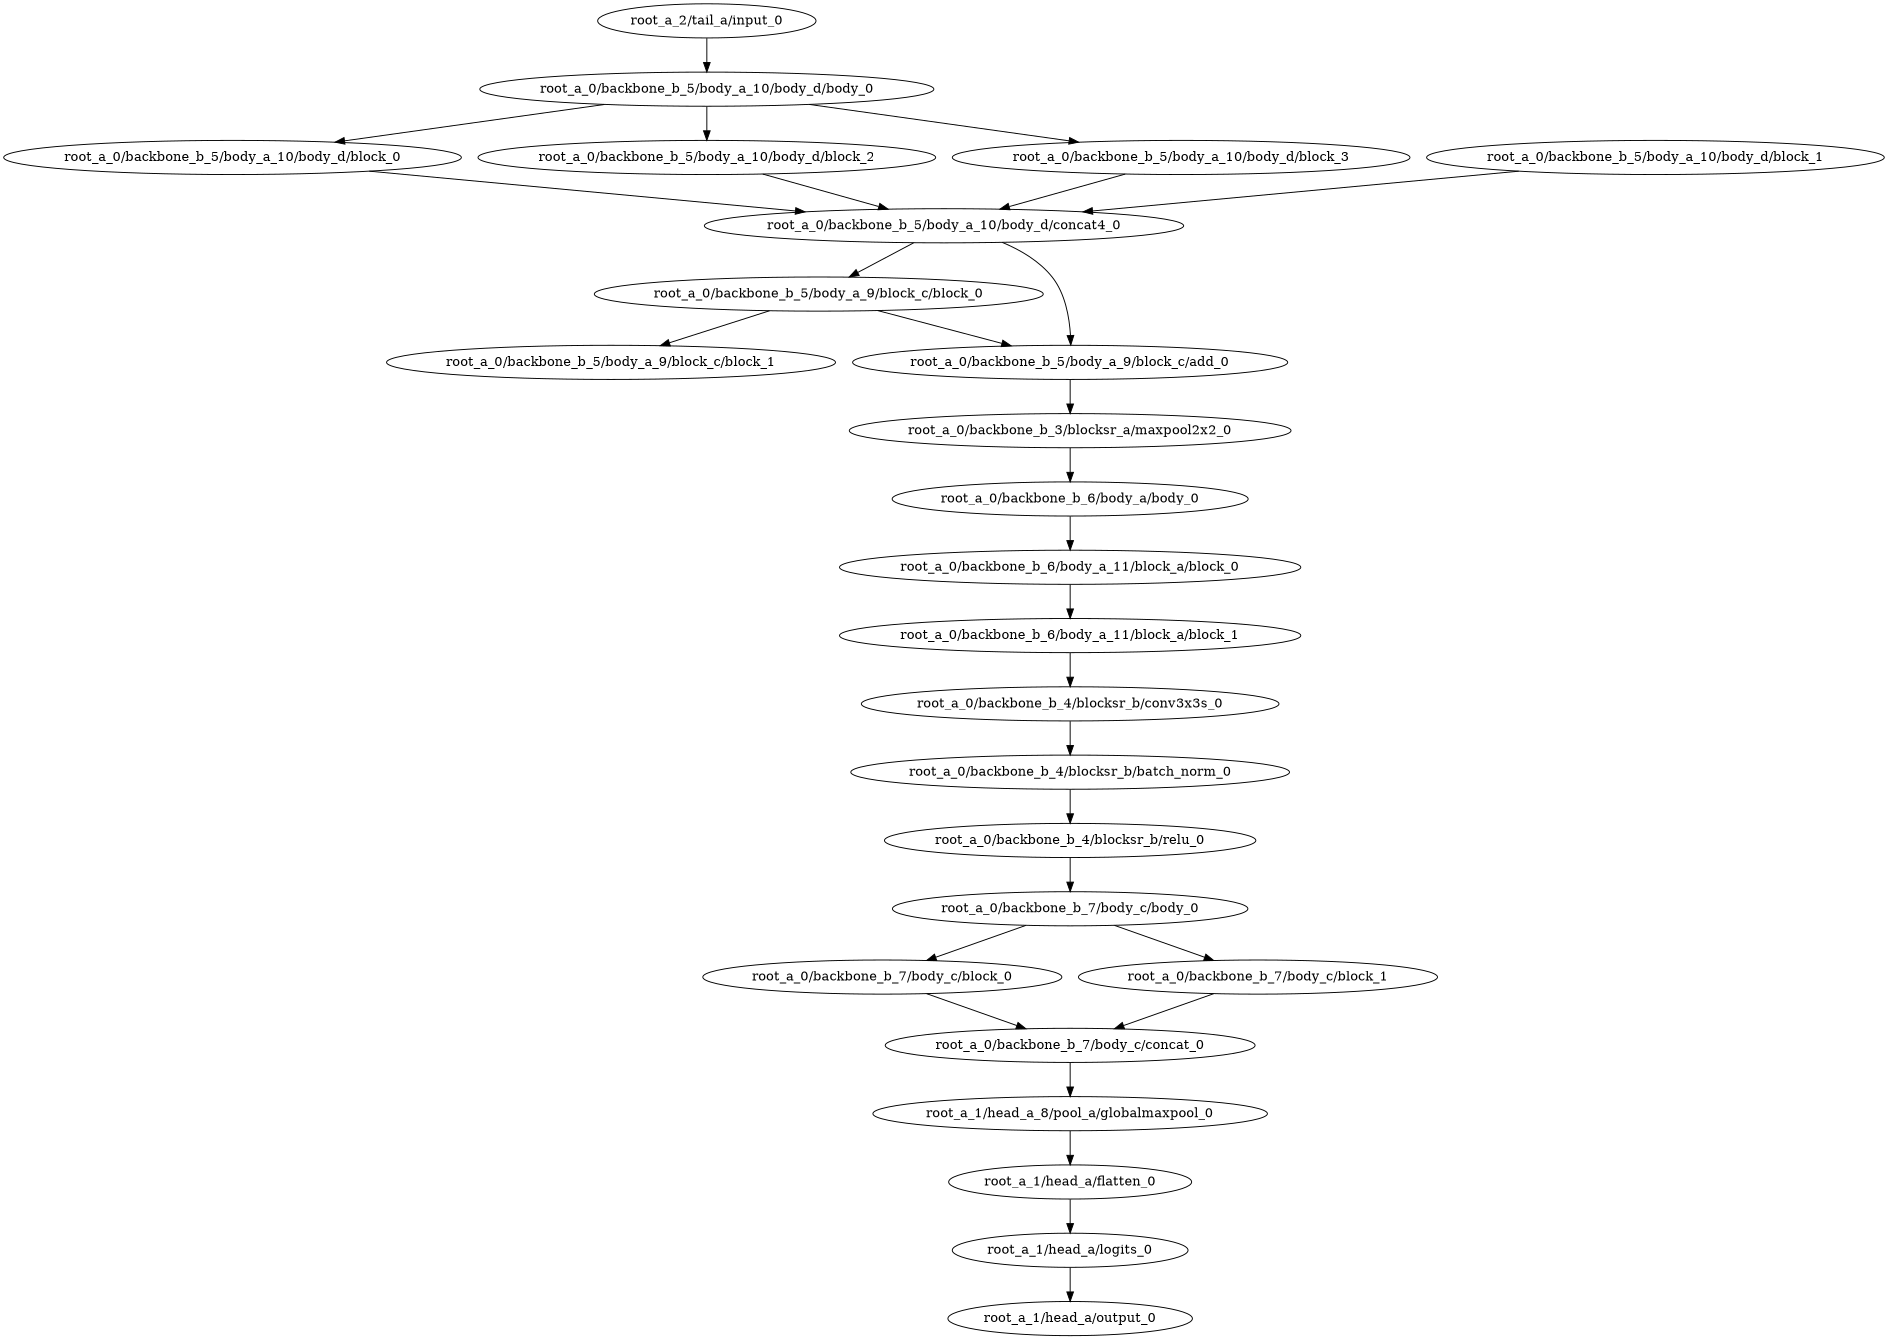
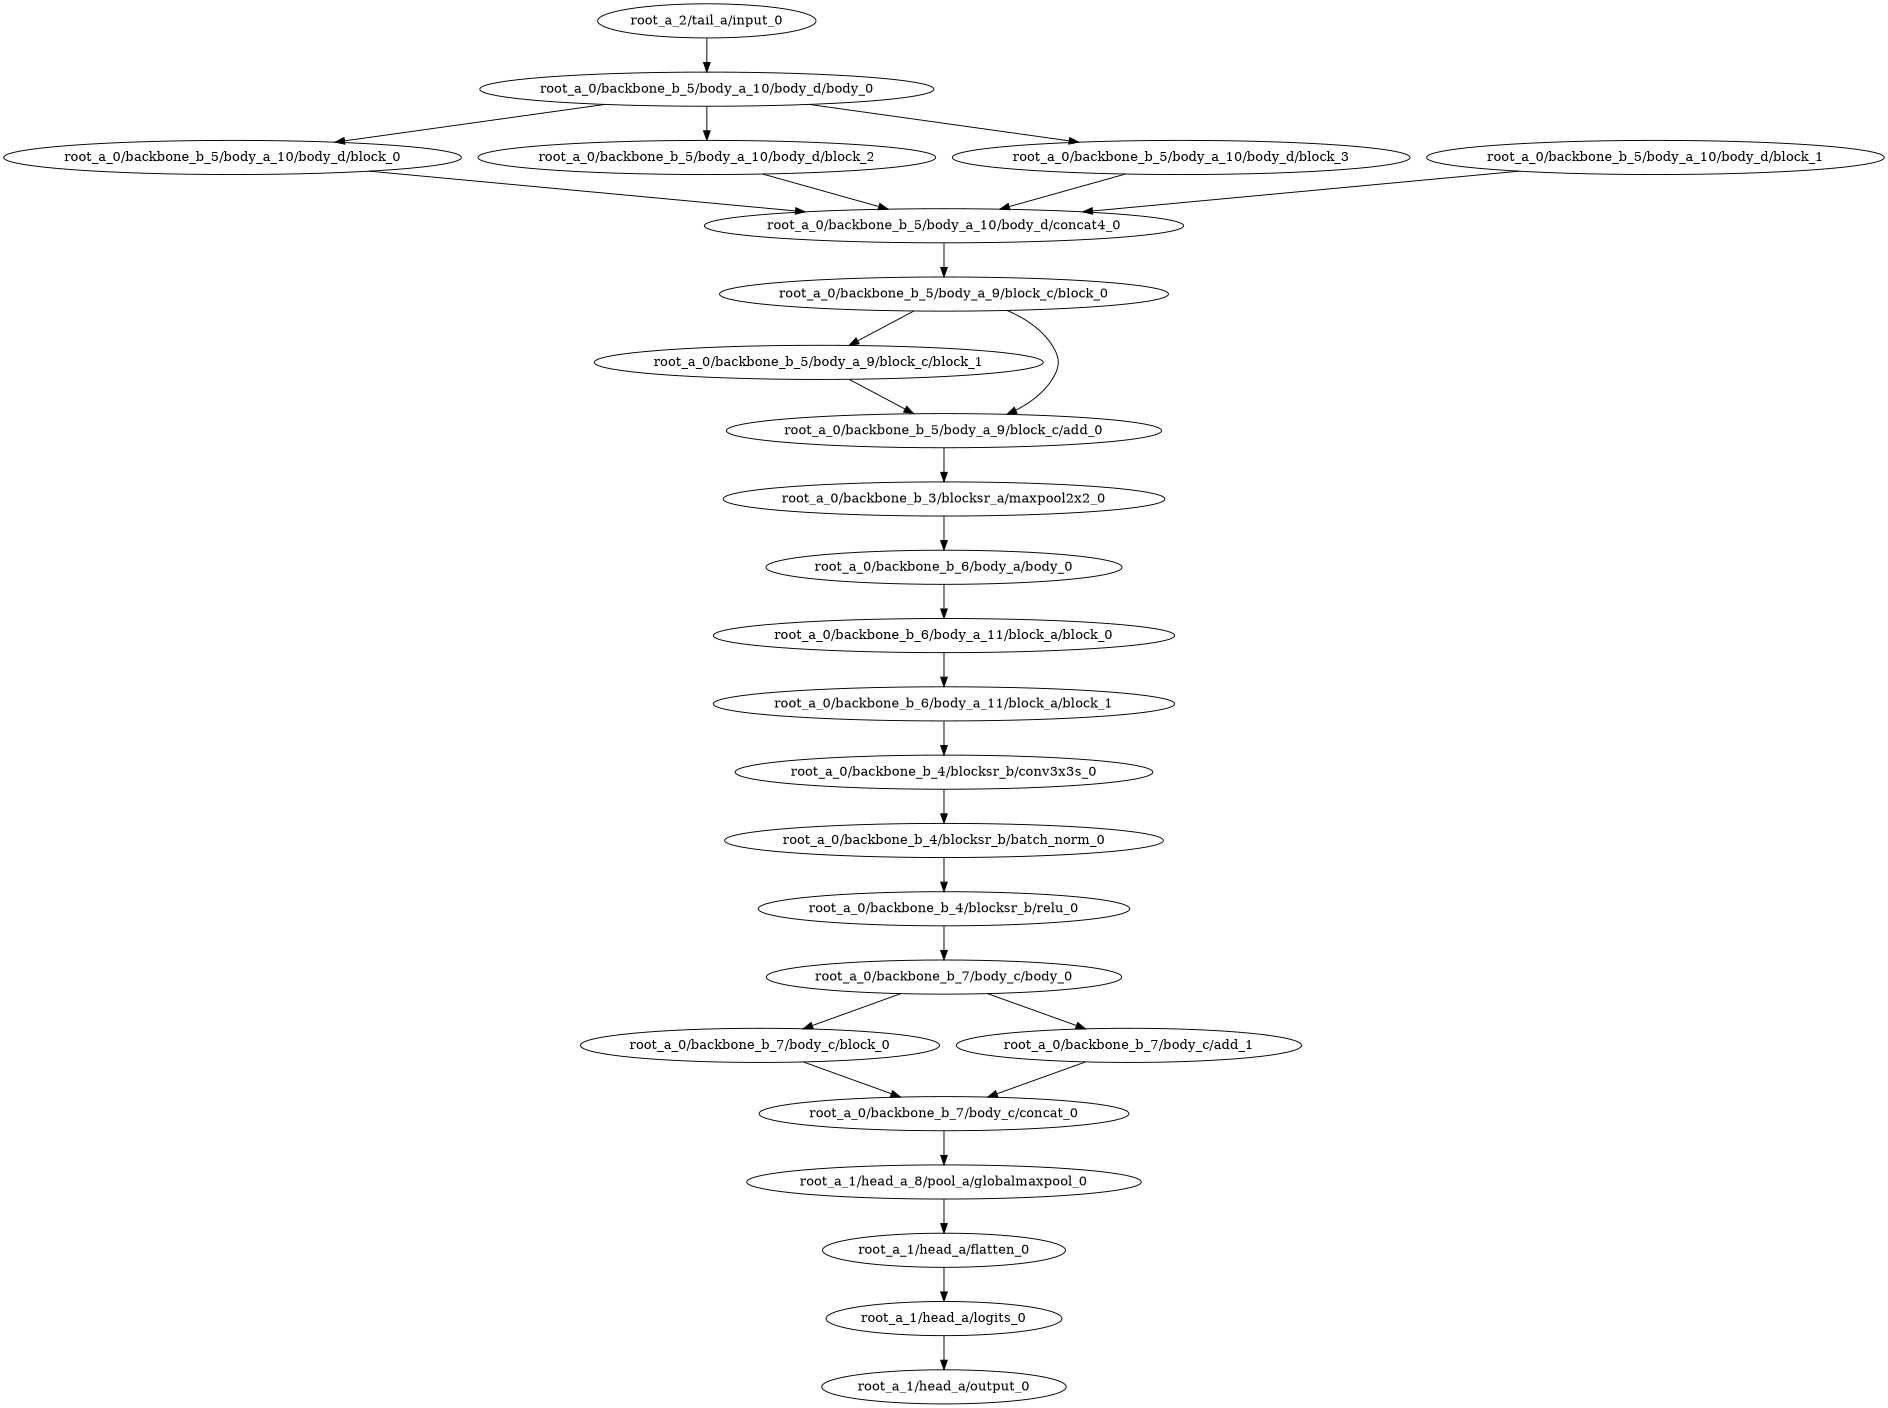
edge "root_a_0/backbone_b_5/body_a_10/body_d/concat4_0" -> "root_a_0/backbone_b_5/body_a_9/block_c/add_0": now "root_a_0/backbone_b_5/body_a_9/block_c/block_1" -> "root_a_0/backbone_b_5/body_a_9/block_c/add_0"
node "root_a_0/backbone_b_7/body_c/block_1": label "root_a_0/backbone_b_7/body_c/block_1" -> "root_a_0/backbone_b_7/body_c/add_1"
